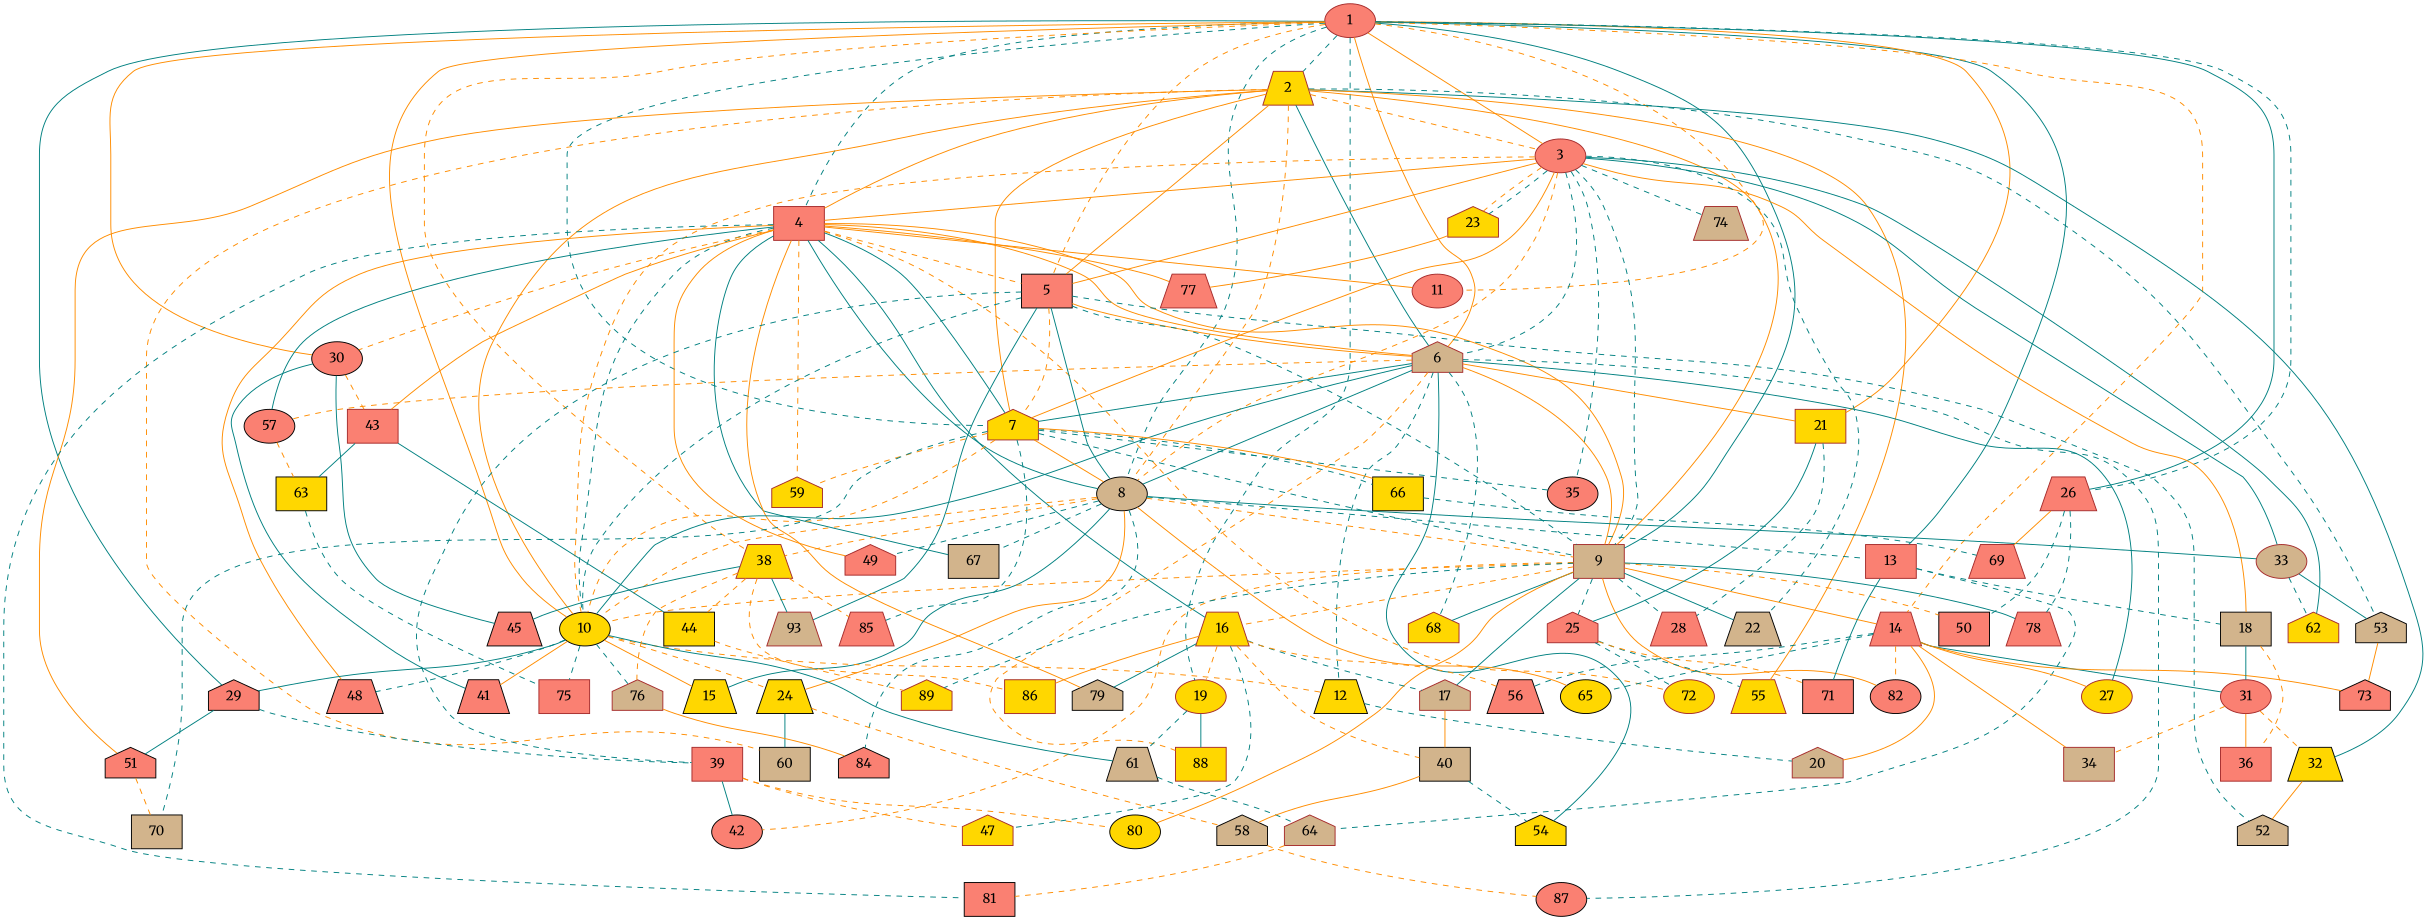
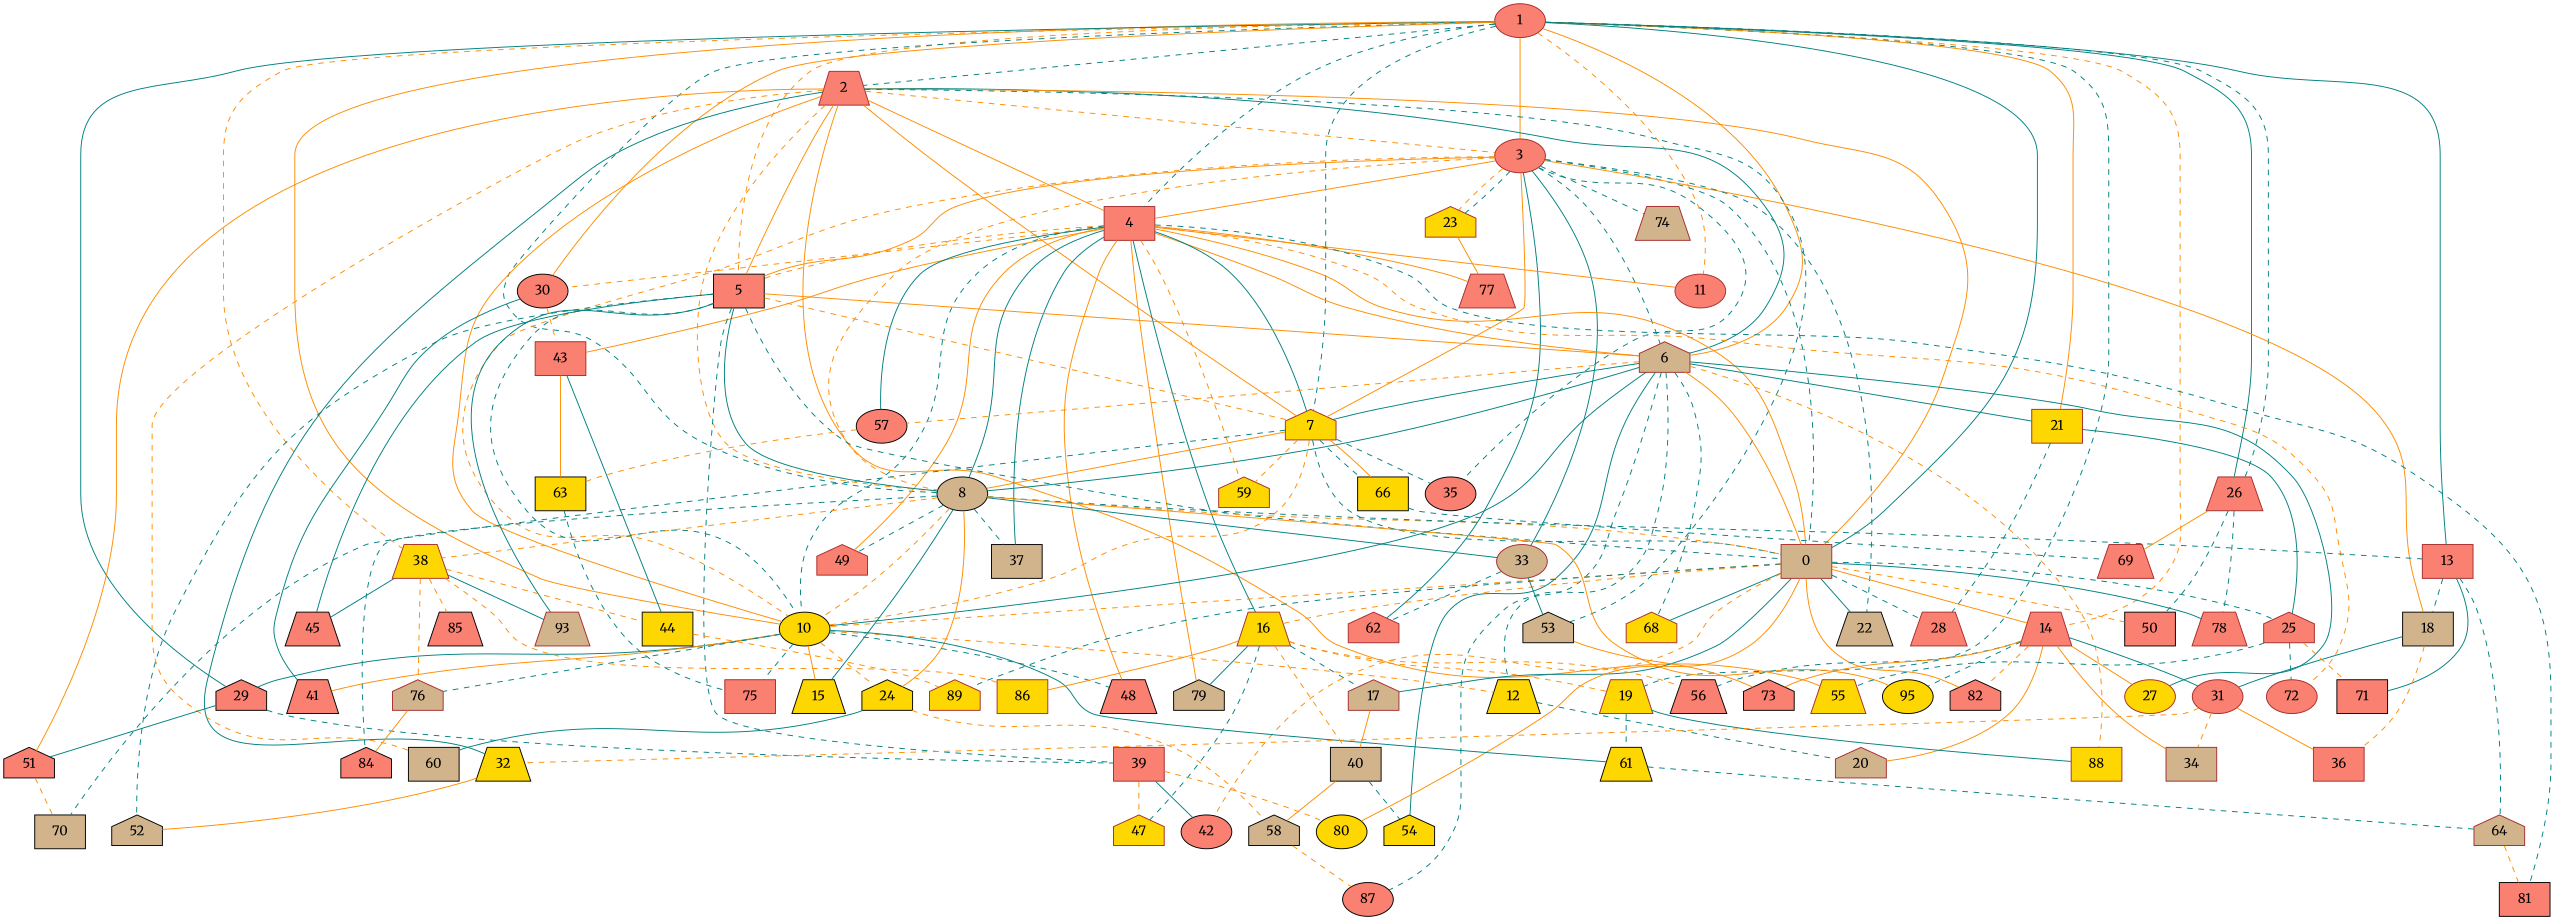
node "2": fillcolor gold -> salmon
edge "6" -- "21": color darkorange -> teal
edge "43" -- "63": color teal -> darkorange
edge "30" -- "45": now "5" -- "45"
node "67": label "67" -> "37"
node "9": label "9" -> "0"
edge "7" -- "85": removed
node "85": color brown -> black
node "62": fillcolor gold -> salmon
node "24": shape trapezium -> house
node "19": shape ellipse -> trapezium
node "65": label "65" -> "95"
node "72": fillcolor gold -> salmon
node "82": shape ellipse -> house
node "61": fillcolor tan -> gold
